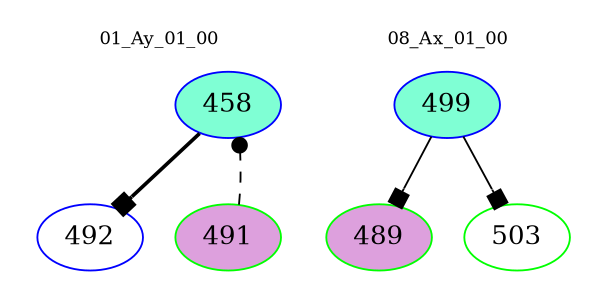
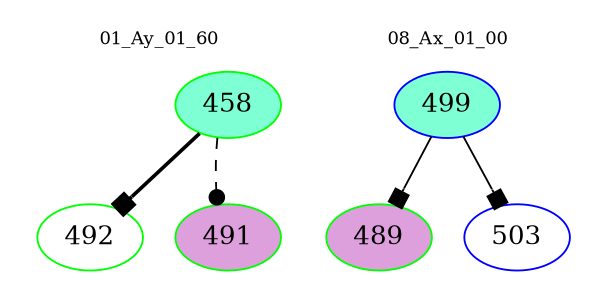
cluster "01_Ay_01_00": label "01_Ay_01_00" -> "01_Ay_01_60"
node "458": color blue -> green
edge "491" -> "458": reversed
node "492": color blue -> green
node "503": color green -> blue
